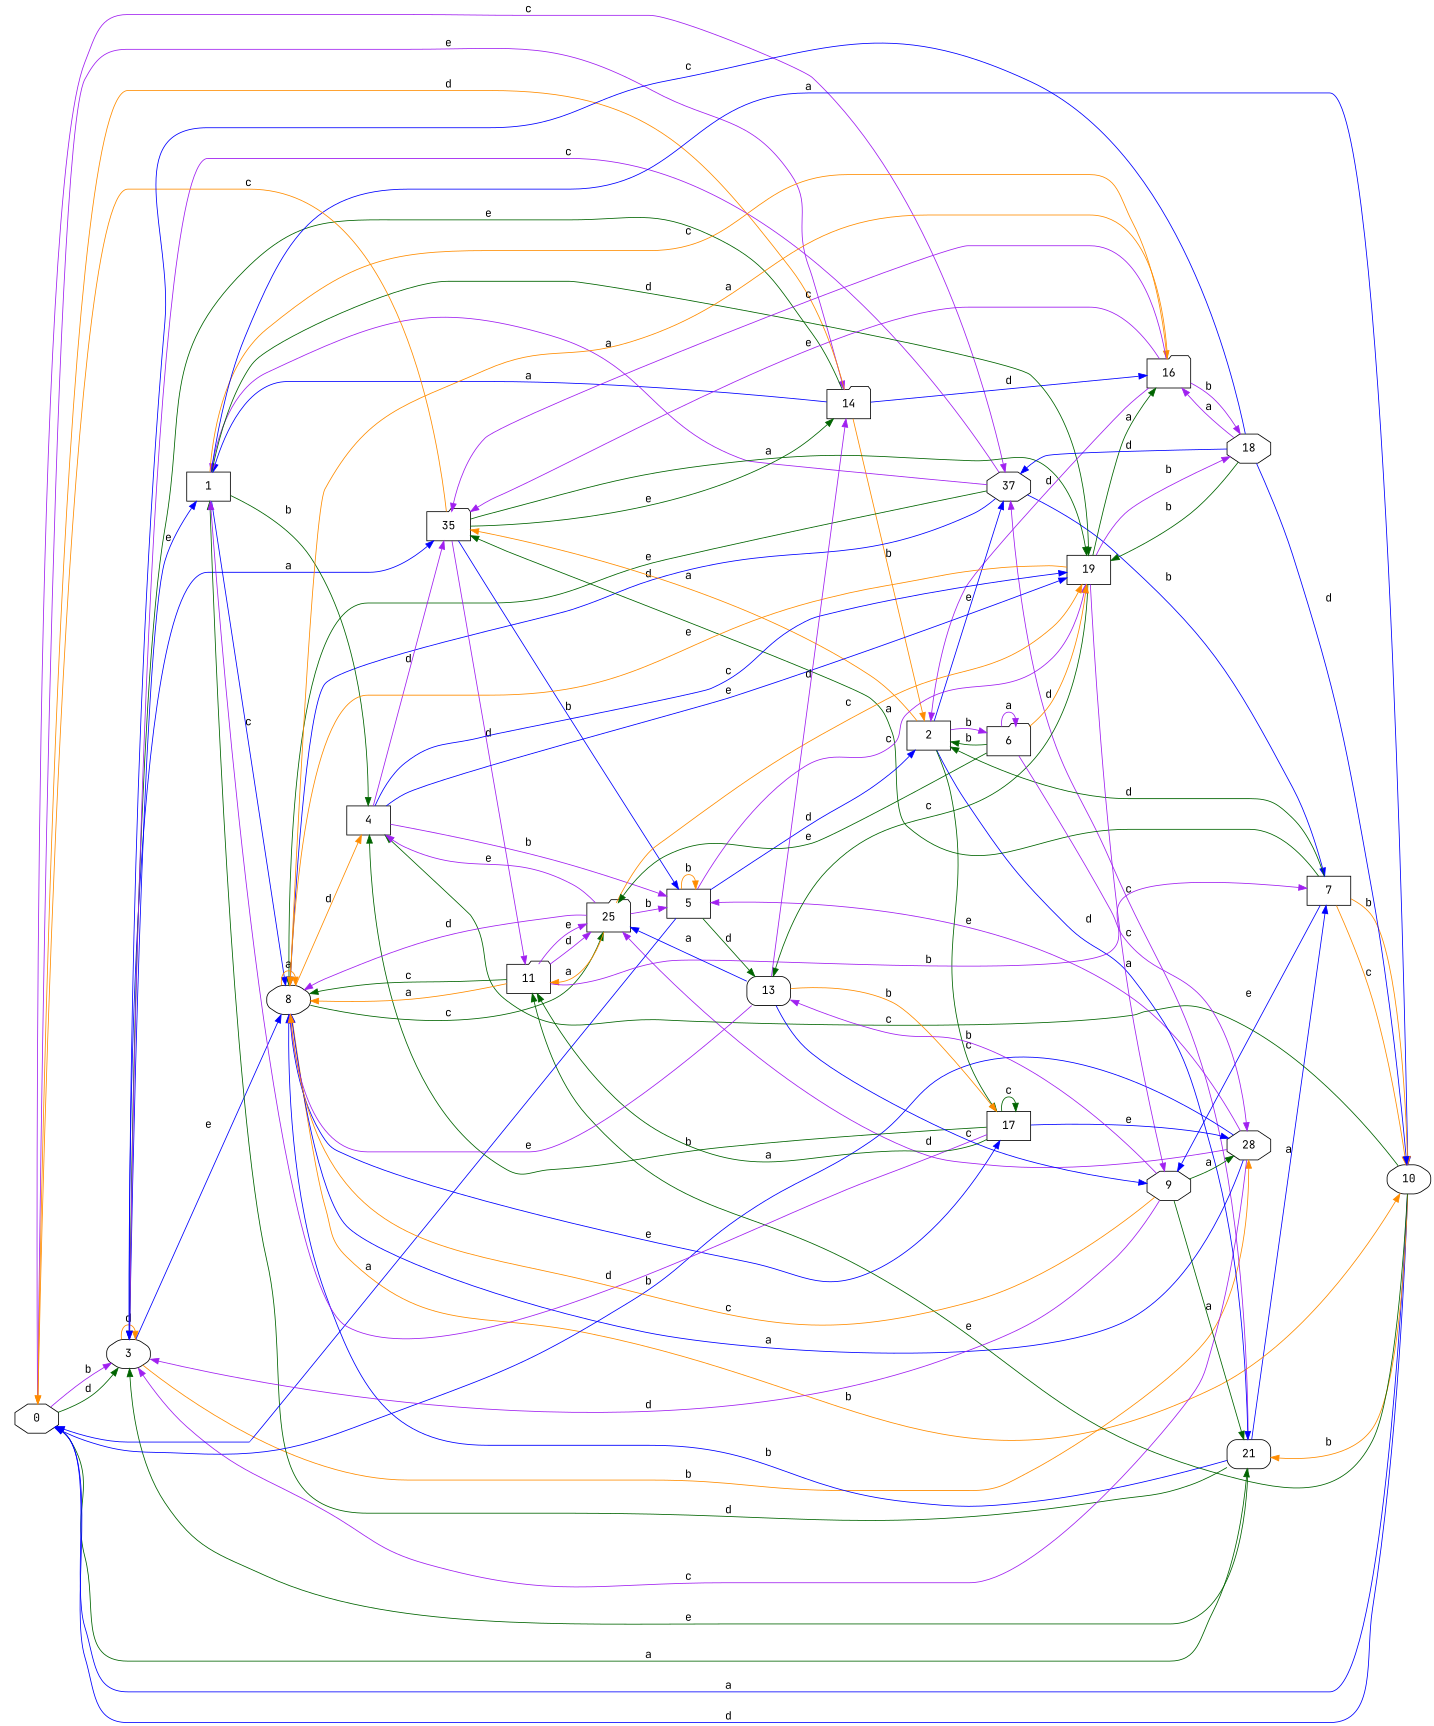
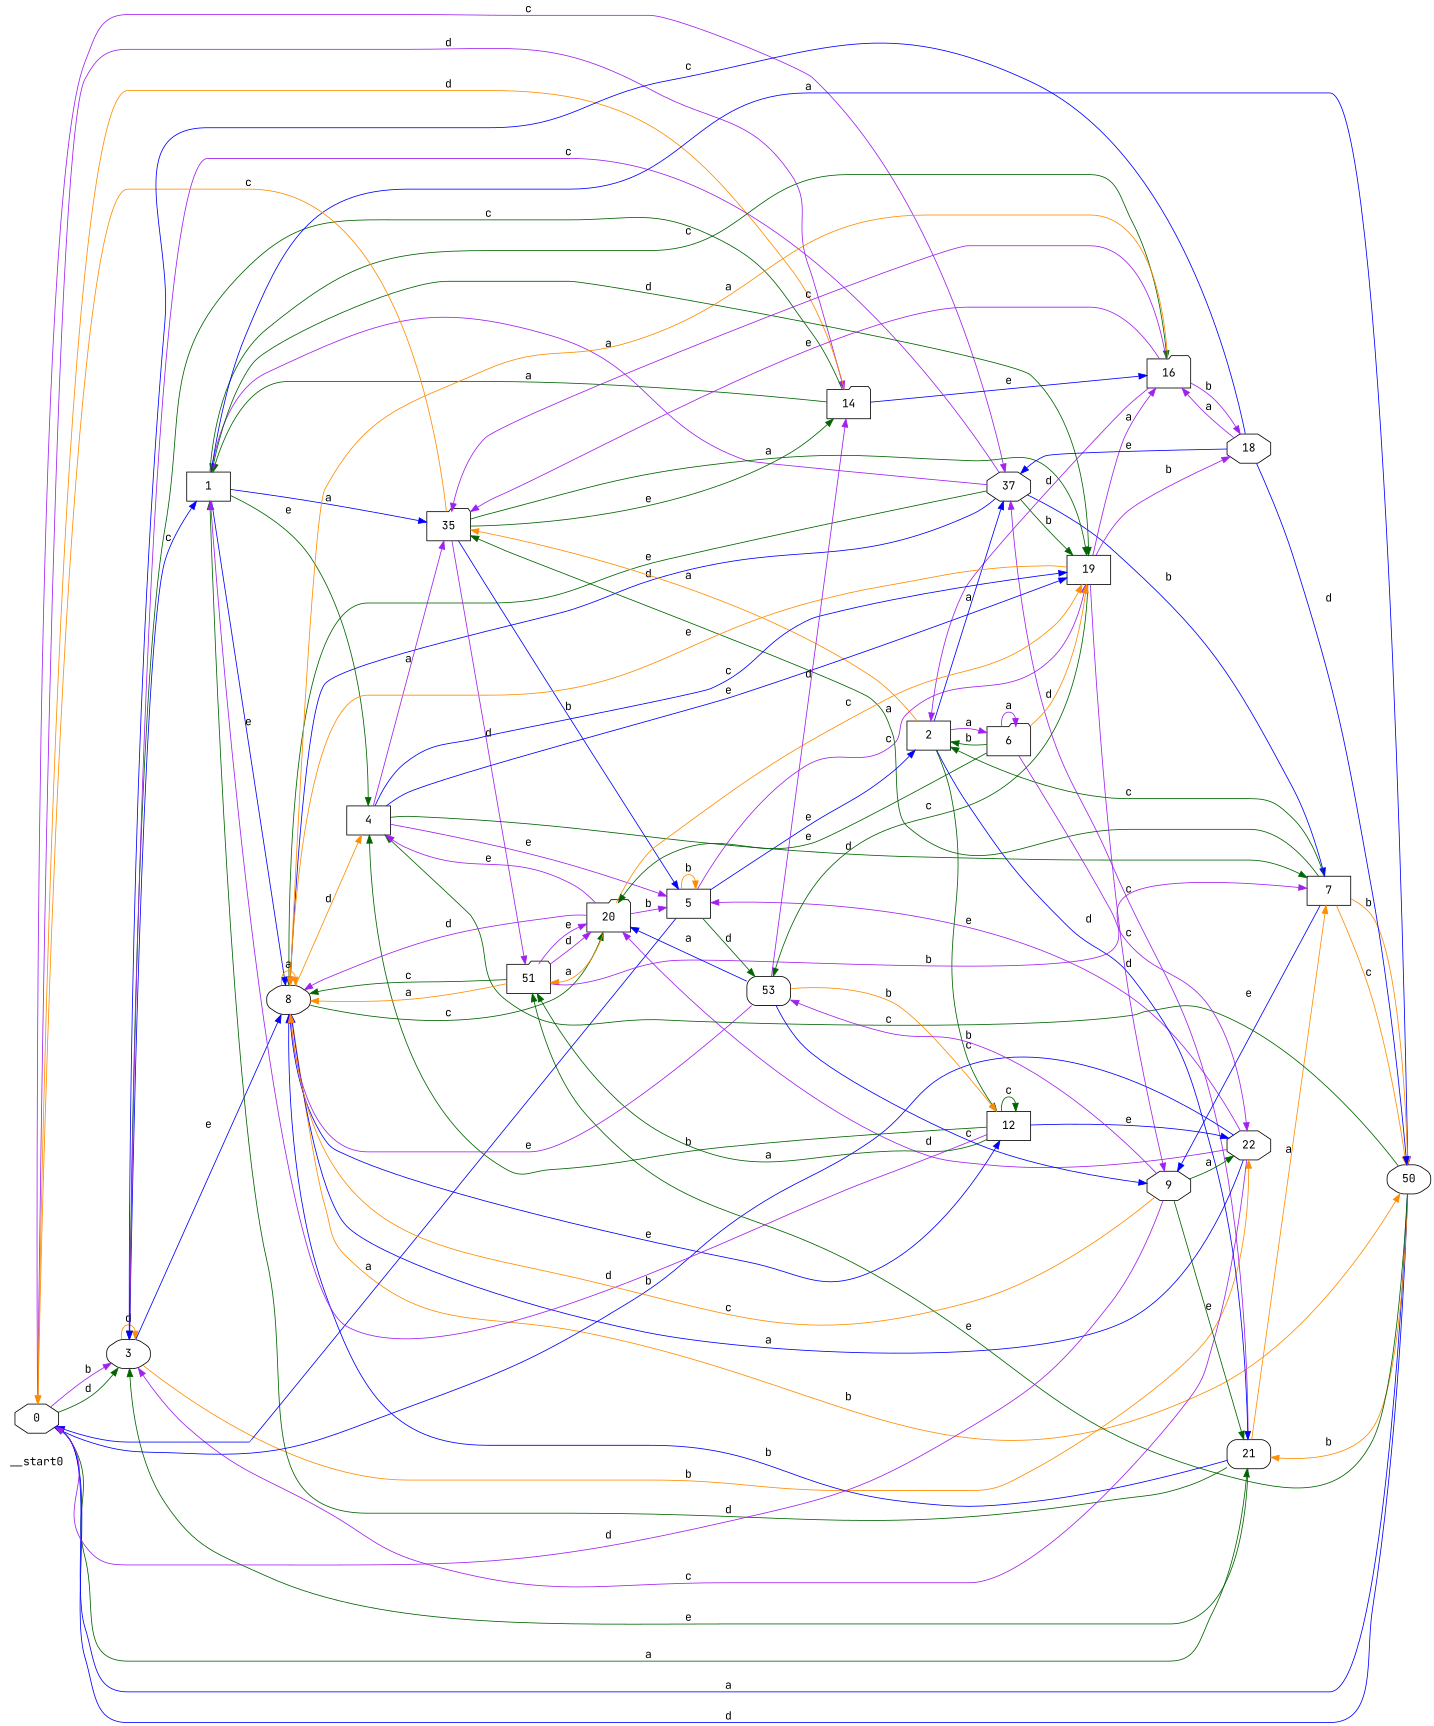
edge "0" -> "14": label "e" -> "d"
edge "14" -> "3": label "e" -> "c"
edge "1" -> "16": color darkorange -> darkgreen
edge "14" -> "16": label "d" -> "e"
edge "14" -> "1": color blue -> darkgreen
edge "18" -> "37": label "d" -> "e"
edge "19" -> "16": color darkgreen -> purple
edge "1" -> "4": label "b" -> "e"
edge "18" -> "19": now "37" -> "19"
edge "3" -> "1": label "e" -> "c"
edge "14" -> "2": removed, label "b"
edge "2" -> "37": label "e" -> "a"
edge "4" -> "35": label "d" -> "a"
edge "1" -> "8": label "c" -> "e"
edge "2" -> "6": label "b" -> "a"
edge "3" -> "35": now "1" -> "35"
edge "7" -> "2": label "d" -> "c"
edge "5" -> "2": label "d" -> "e"
edge "4" -> "5": label "b" -> "e"
edge "4" -> "7": added, label "d"
node "25": label "25" -> "20"
edge "19" -> "9": label "a" -> "d"
node "11": label "11" -> "51"
node "13": label "13" -> "53"
node "17": label "17" -> "12"
node "28": label "28" -> "22"
edge "21" -> "7": color blue -> darkorange
node "10": label "10" -> "50"
edge "9" -> "21": label "a" -> "e"
edge "9" -> "3": now "9" -> "0"
node "__start0": added
